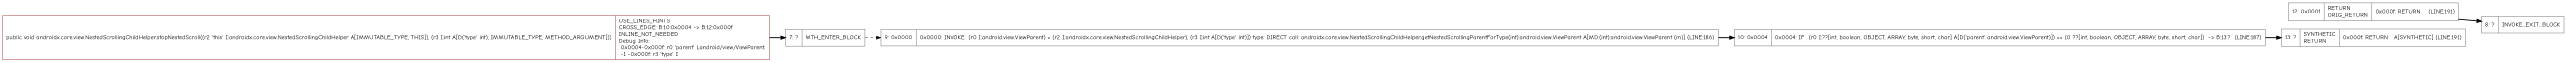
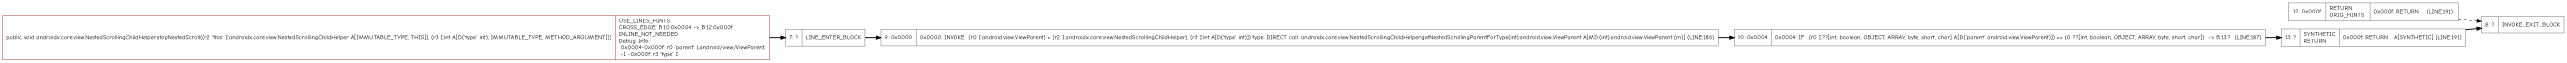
node "12: 0x000f": text "ORIG_RETURN" -> "ORIG_HINTS"
edge "12: 0x000f" -> "8: ?": style bold -> dashed
edge "13: ?" -> "8: ?": added
node "7: ?": text "MTH_ENTER_BLOCK" -> "LINE_ENTER_BLOCK"
edge "7: ?" -> "9: 0x0000": style dashed -> bold
